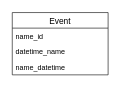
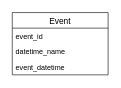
node "name_id": label "name_id" -> "event_id"
node "name_datetime": label "name_datetime" -> "event_datetime"
